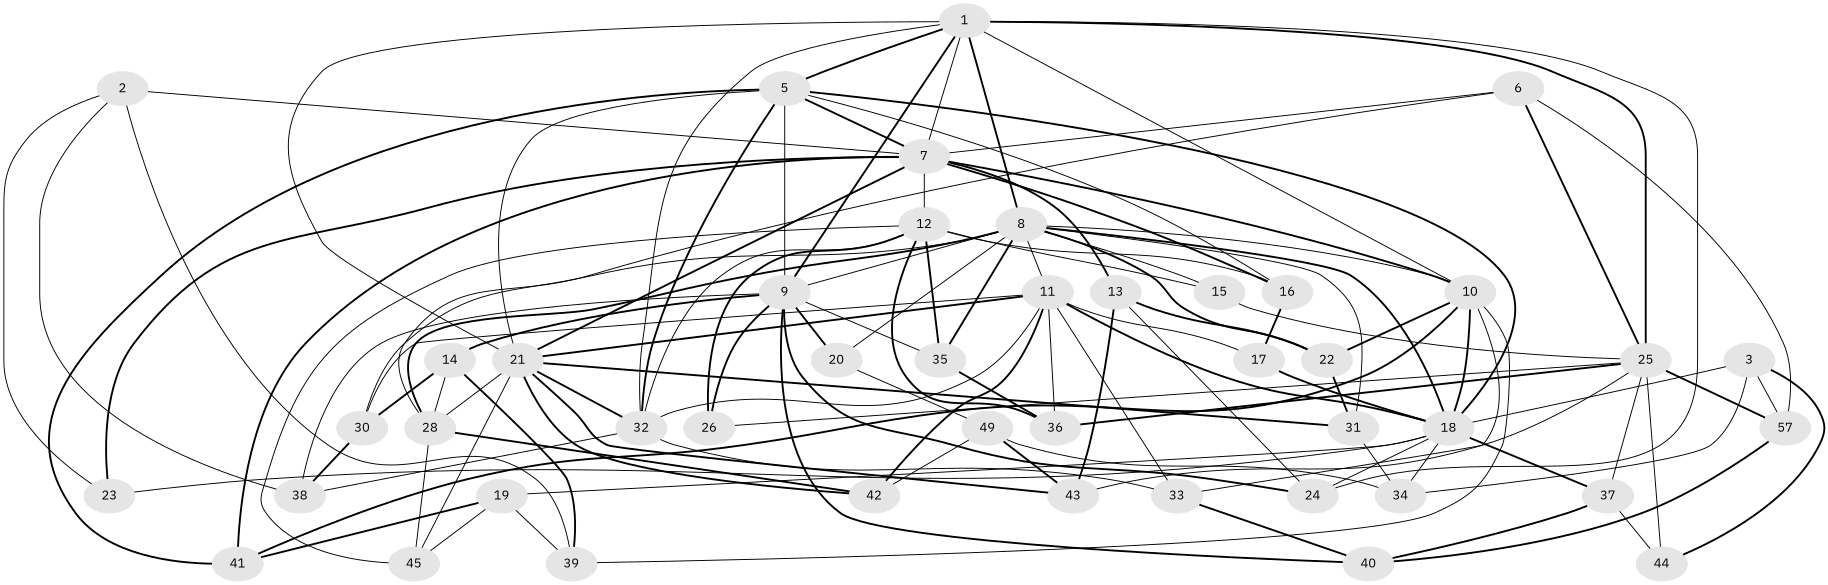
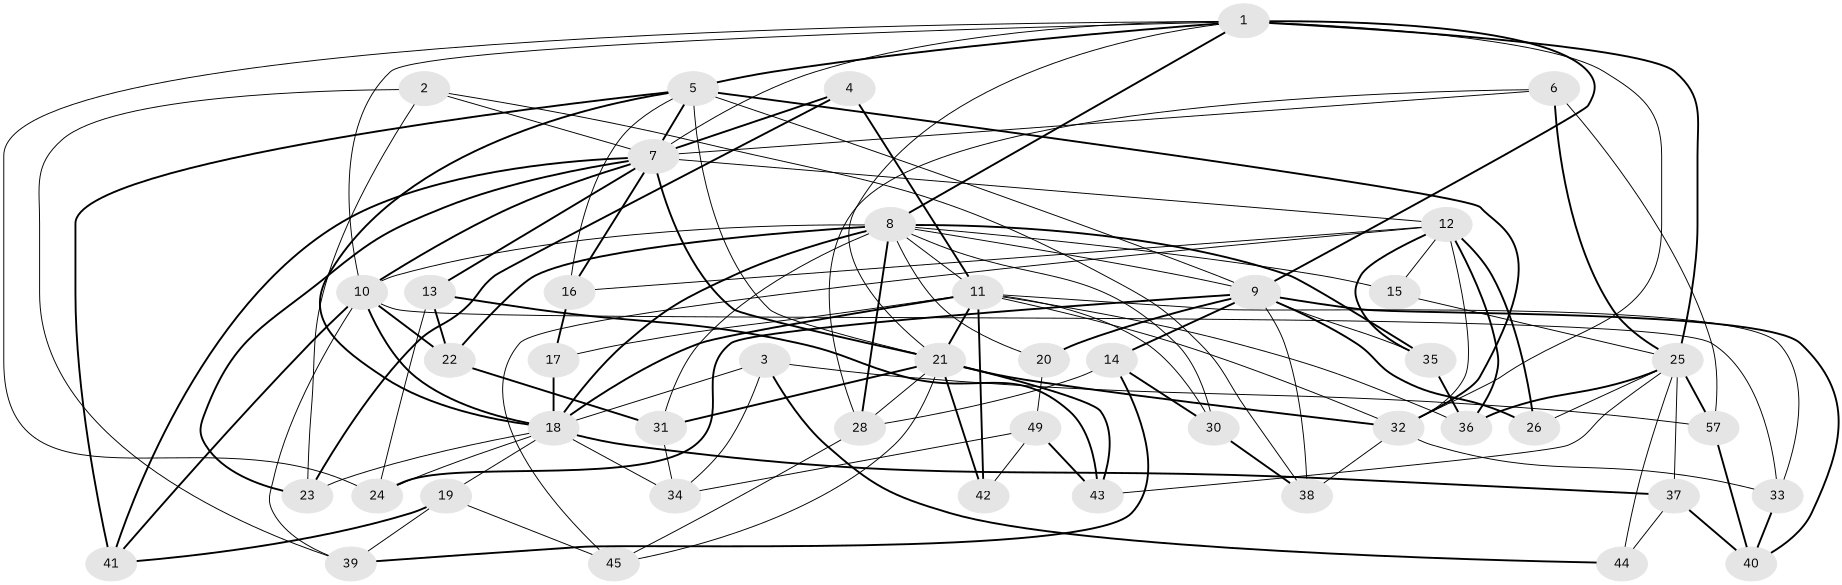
node "4": added
edge "28" -- "42": removed
